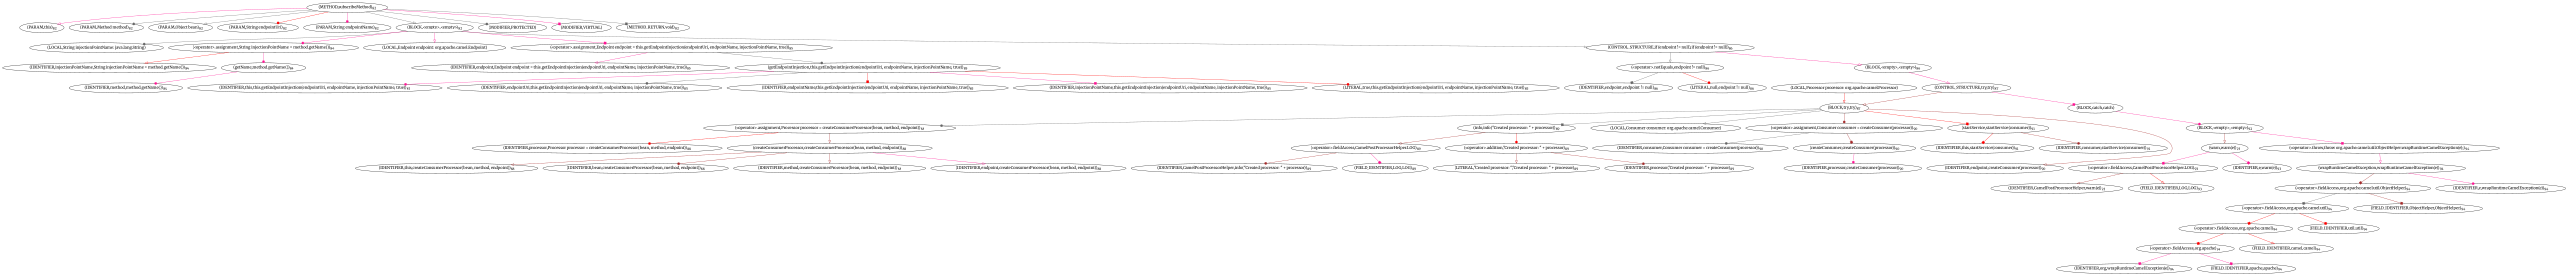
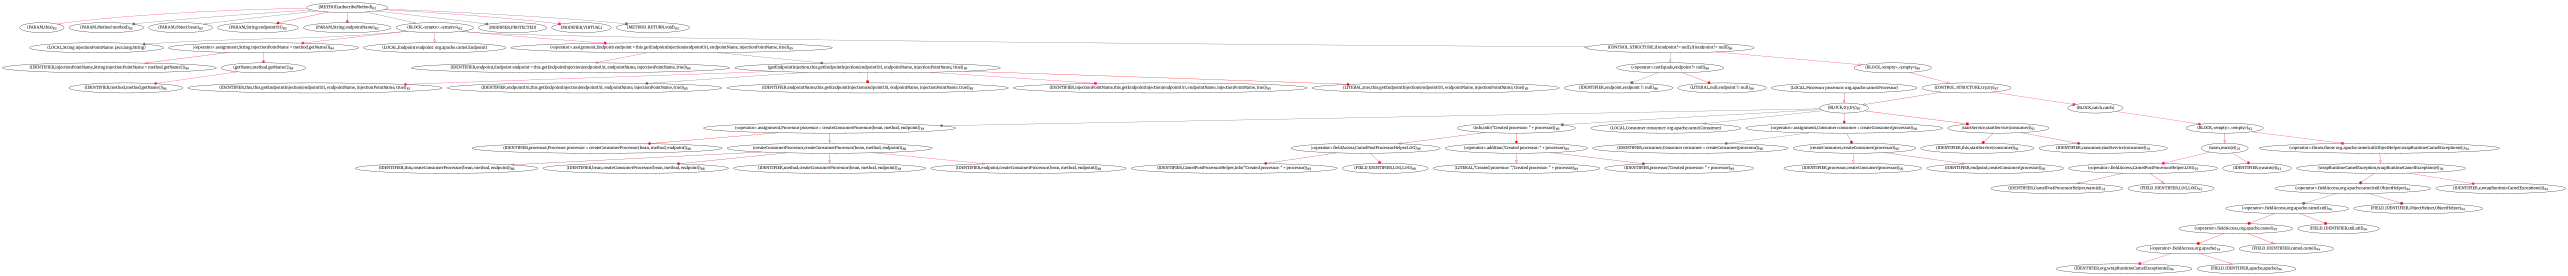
edge "(BLOCK,try,try)" -> "(IDENTIFIER,endpoint,createConsumer(processor))": now "(createConsumer,createConsumer(processor))" -> "(IDENTIFIER,endpoint,createConsumer(processor))"
edge "(createConsumer,createConsumer(processor))" -> "(IDENTIFIER,processor,createConsumer(processor))": arrowhead dot -> onormal
node "(<operator>.fieldAccess,org.apache.camel)": text "94" -> "97"
edge "(<operator>.fieldAccess,org.apache)" -> "(FIELD_IDENTIFIER,apache,apache)": arrowhead box -> onormal
